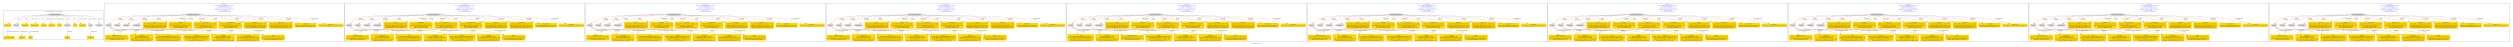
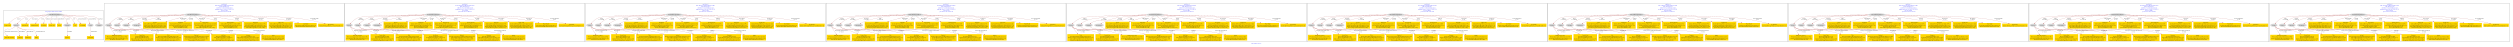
node "birthDate": added
